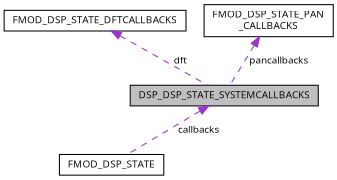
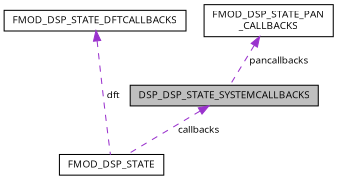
edge "DSP_DSP_STATE_SYSTEMCALLBACKS" -> "FMOD_DSP_STATE_DFTCALLBACKS": now "FMOD_DSP_STATE" -> "FMOD_DSP_STATE_DFTCALLBACKS"
